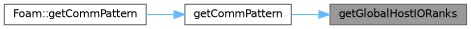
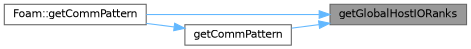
edge "Foam::getCommPattern" -> "getGlobalHostIORanks": added
